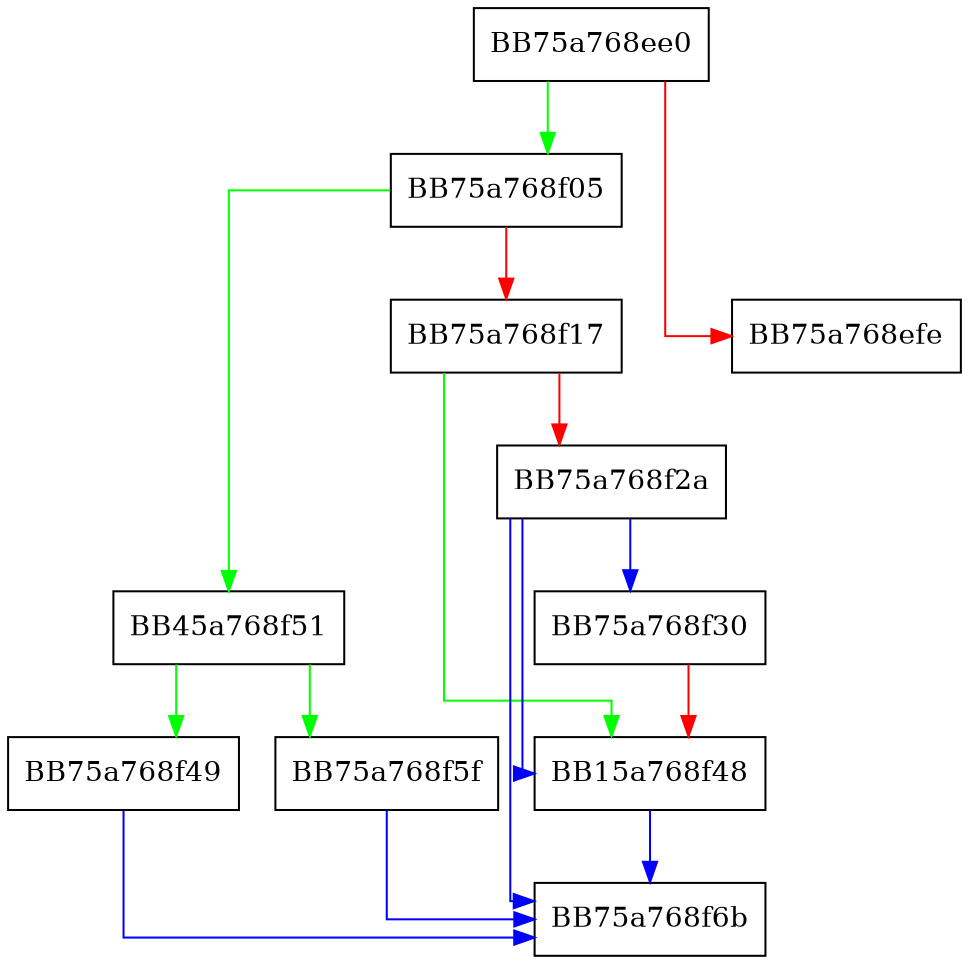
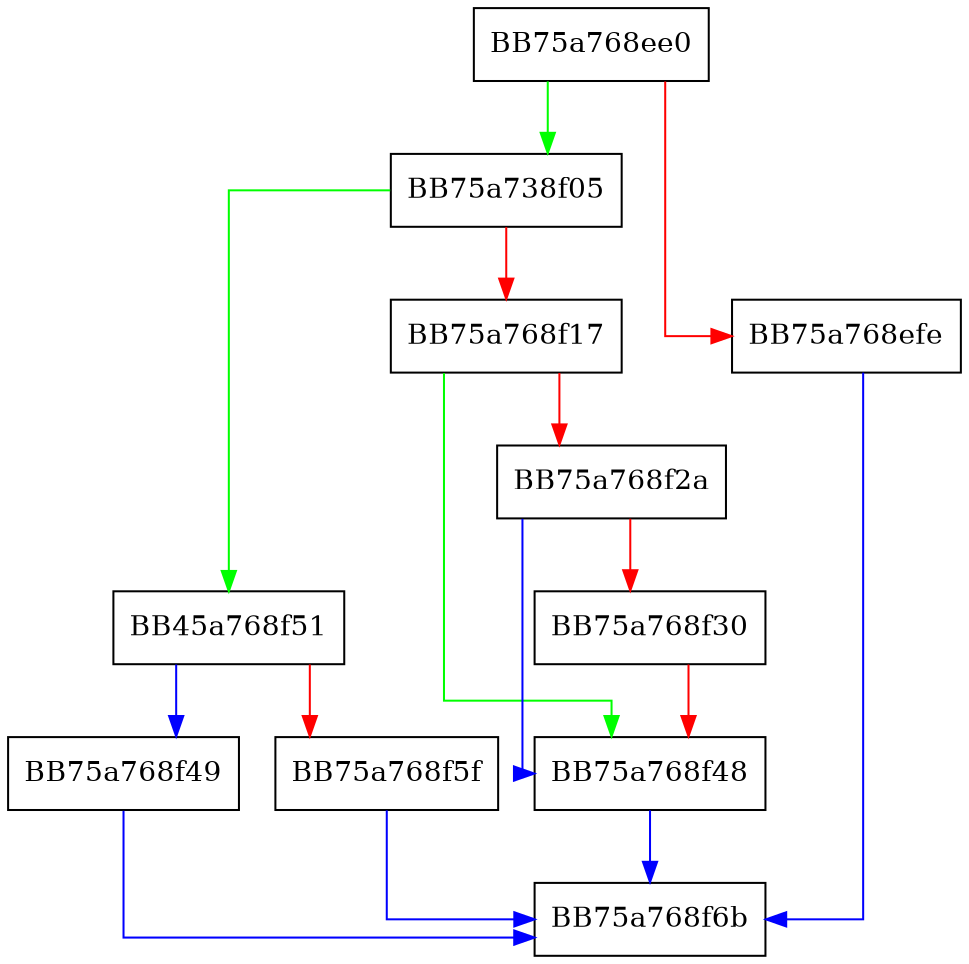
node "BB75a768f05": label "BB75a768f05" -> "BB75a738f05"
edge "BB75a768f2a" -> "BB75a768f30": color blue -> red
edge "BB45a768f51" -> "BB75a768f49": color green -> blue
edge "BB45a768f51" -> "BB75a768f5f": color green -> red
edge "BB75a768f2a" -> "BB75a768f6b": now "BB75a768efe" -> "BB75a768f6b"
node "BB15a768f48": label "BB15a768f48" -> "BB75a768f48"
